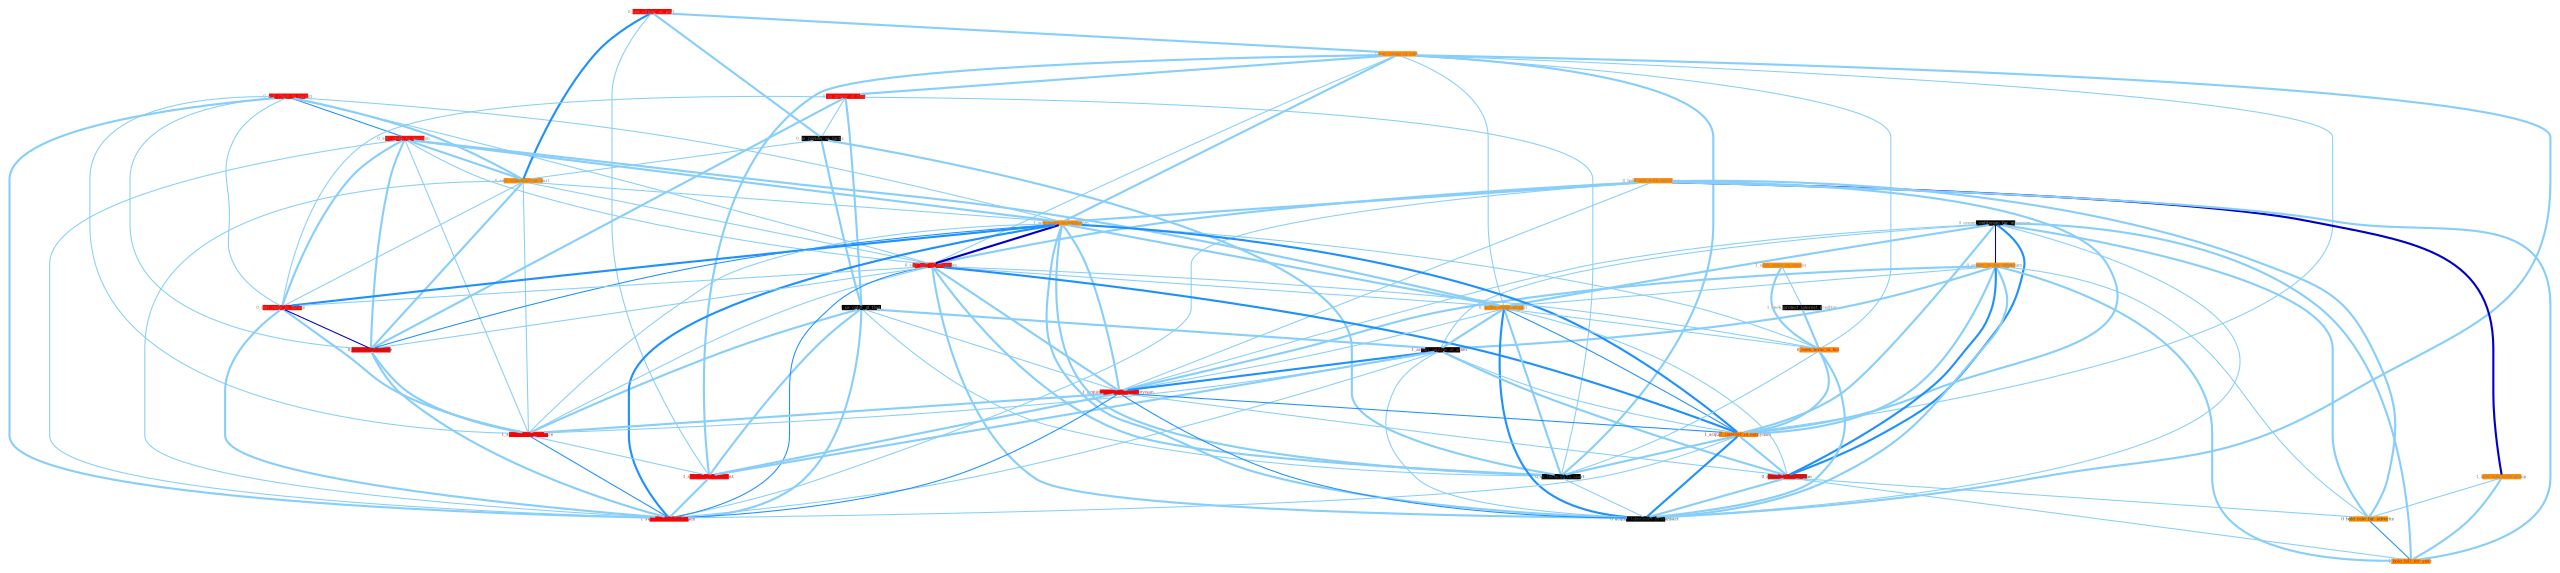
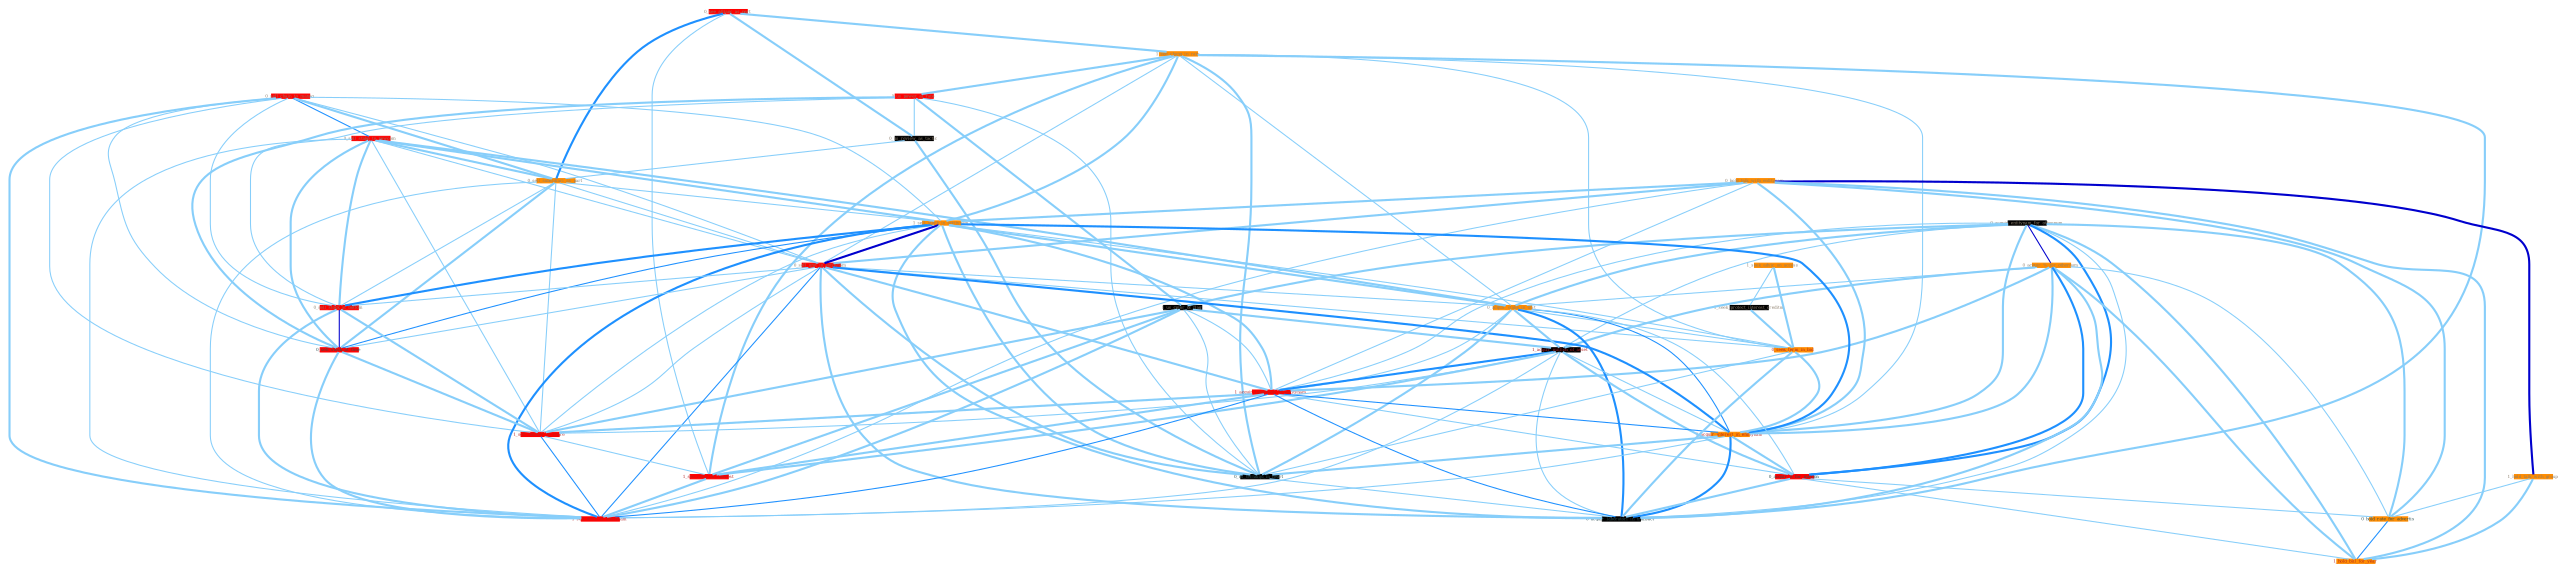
edge "0_us_review_as_tactic" -- "1_us_color_of_flag": now "0_acquir_entitynam_for_othernum" -- "1_us_color_of_flag"
